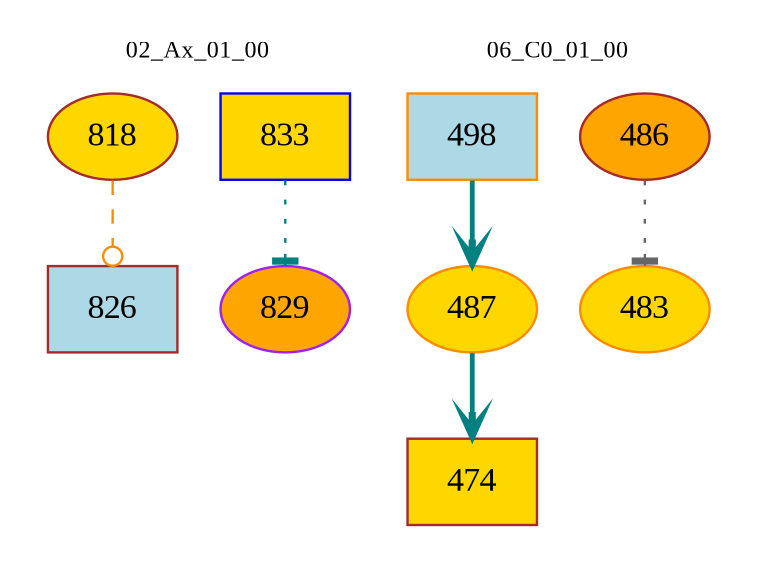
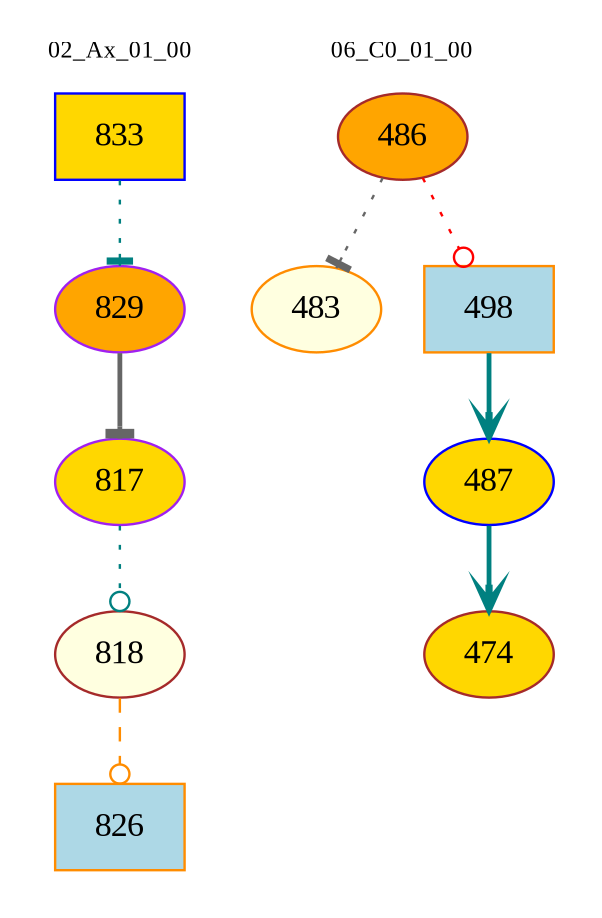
node "818": fillcolor gold -> lightyellow
edge "486" -> "498": added
node "826": color brown -> darkorange
node "487": color darkorange -> blue
node "483": fillcolor gold -> lightyellow
node "817": added
node "474": shape box -> ellipse
